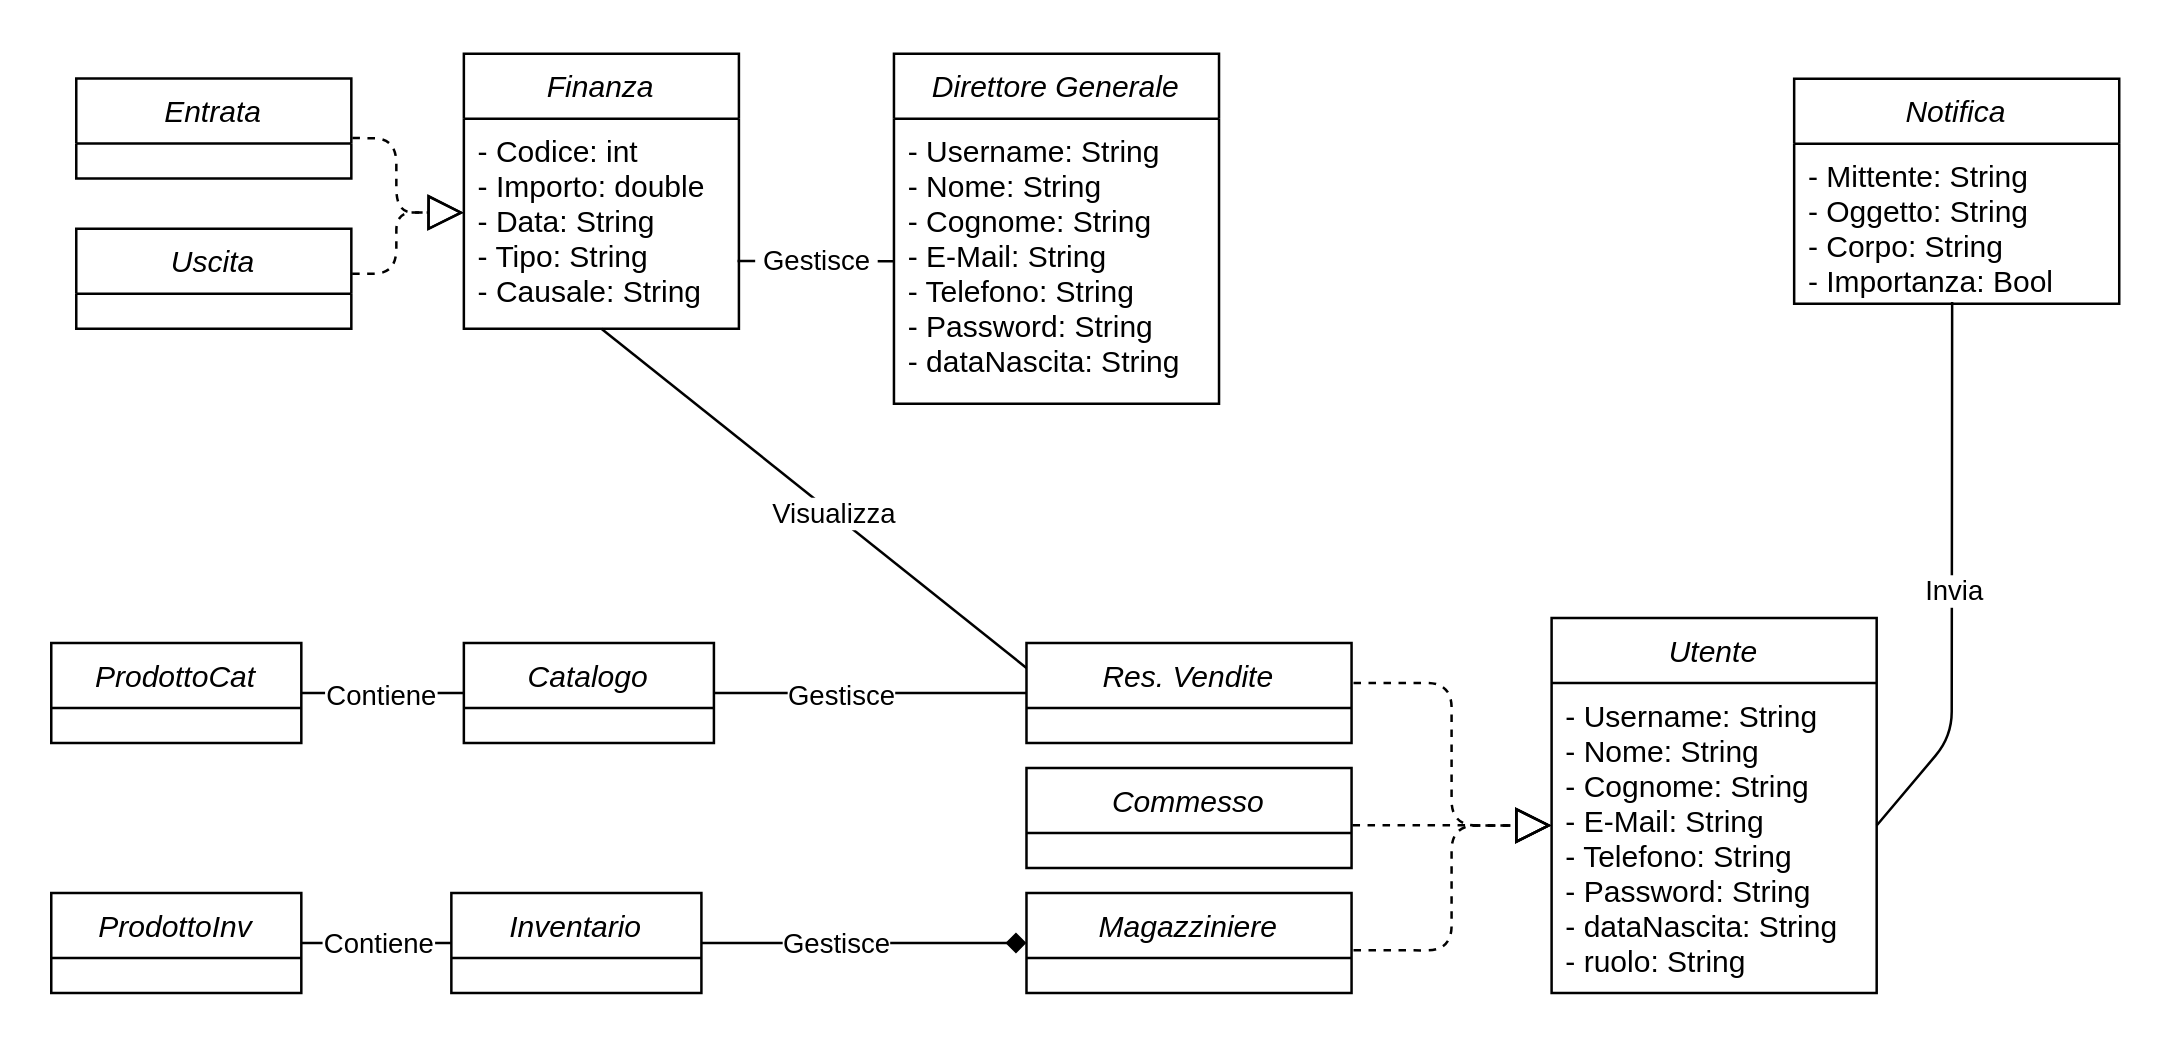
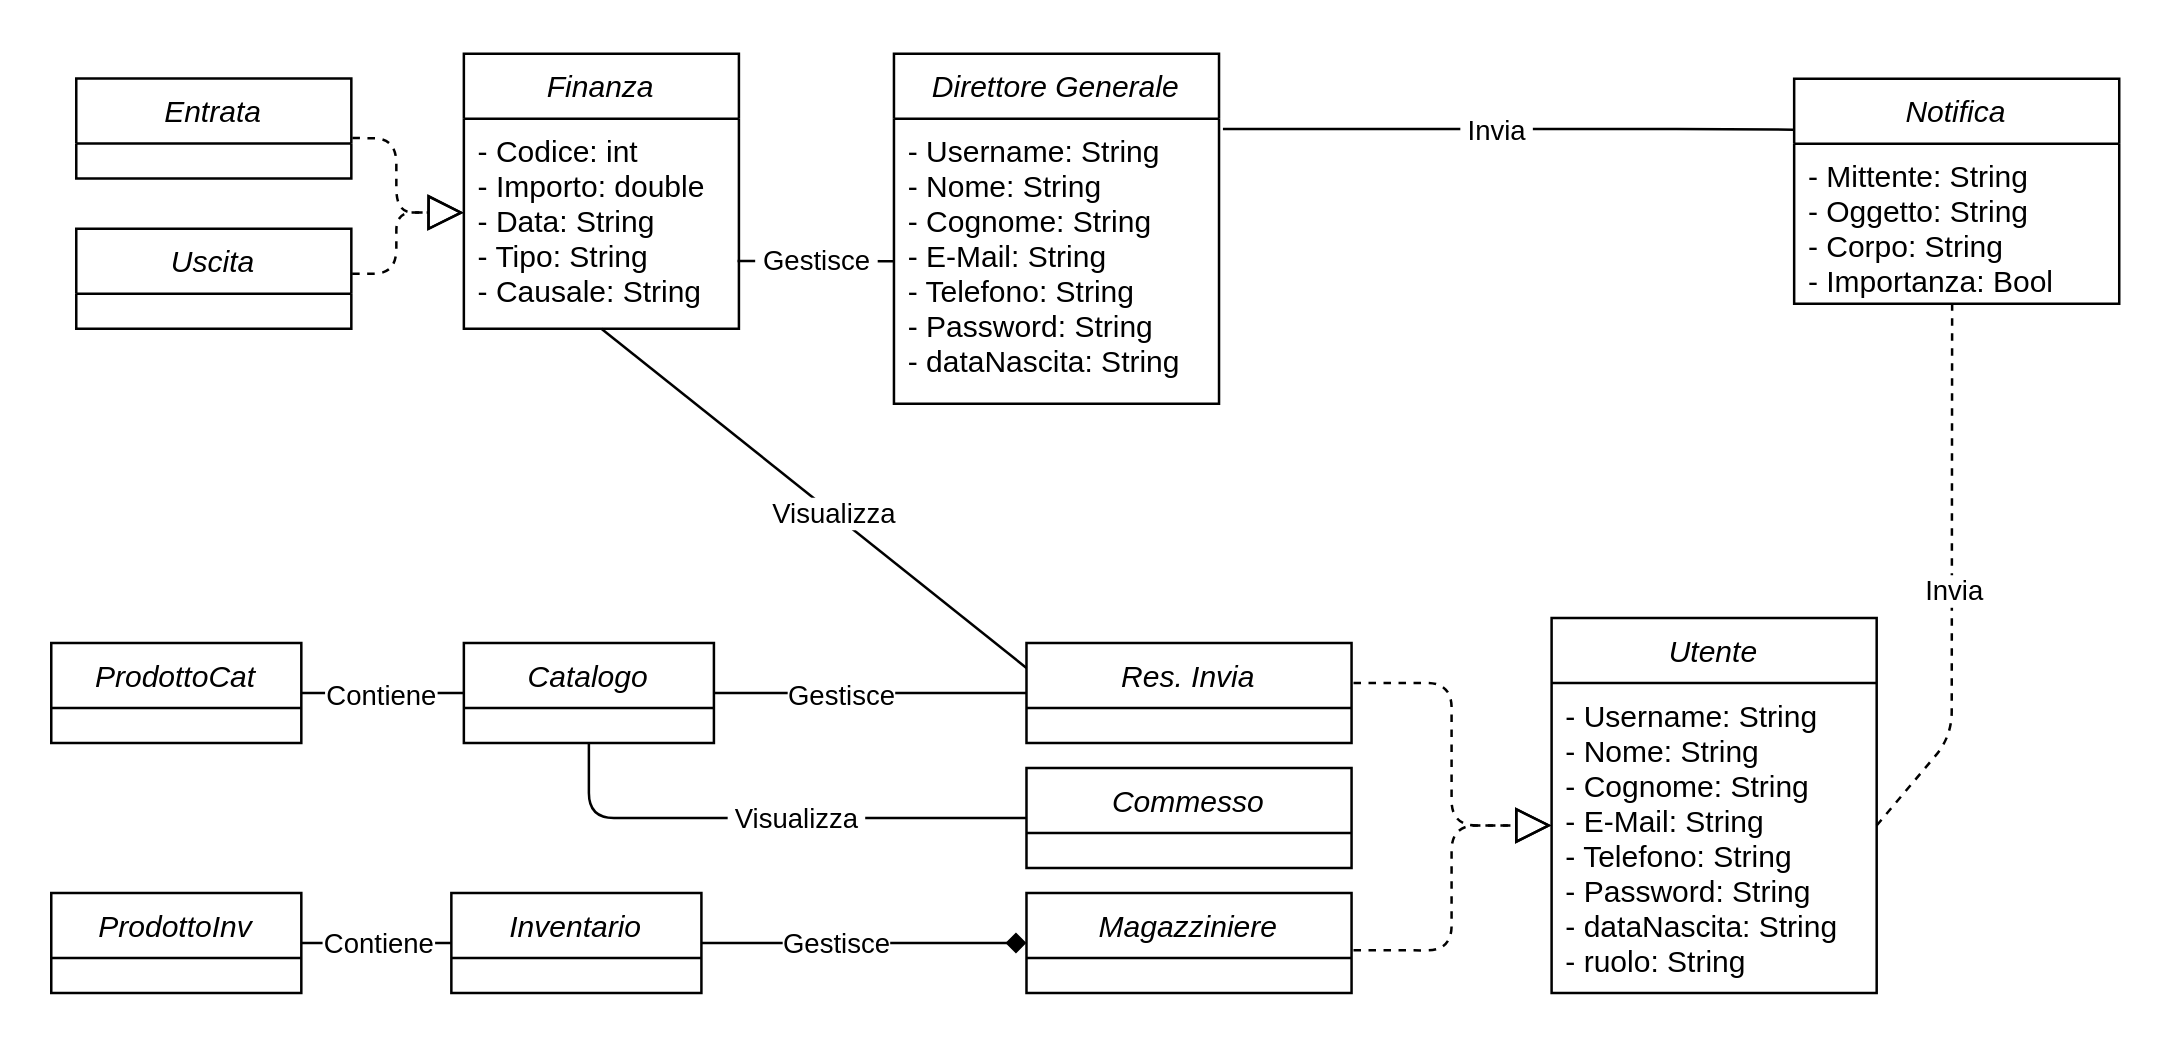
edge "Notifica" -- "- Username: String - Nome: String - Cognome: String - E-Mail: String - Telefono: String - Password: String - dataNascita: String": added, label "Invia"
edge "- Mittente: String - Oggetto: String - Corpo: String - Importanza: Bool" -- "- Username: String - Nome: String - Cognome: String - E-Mail: String - Telefono: String - Password: String - dataNascita: String - ruolo: String": style solid -> dashed
node "Res. Vendite": label "Res. Vendite" -> "Res. Invia"
edge "Catalogo" -- "Commesso": added, label "Visualizza"
edge "Commesso" -> "- Username: String - Nome: String - Cognome: String - E-Mail: String - Telefono: String - Password: String - dataNascita: String - ruolo: String": removed
